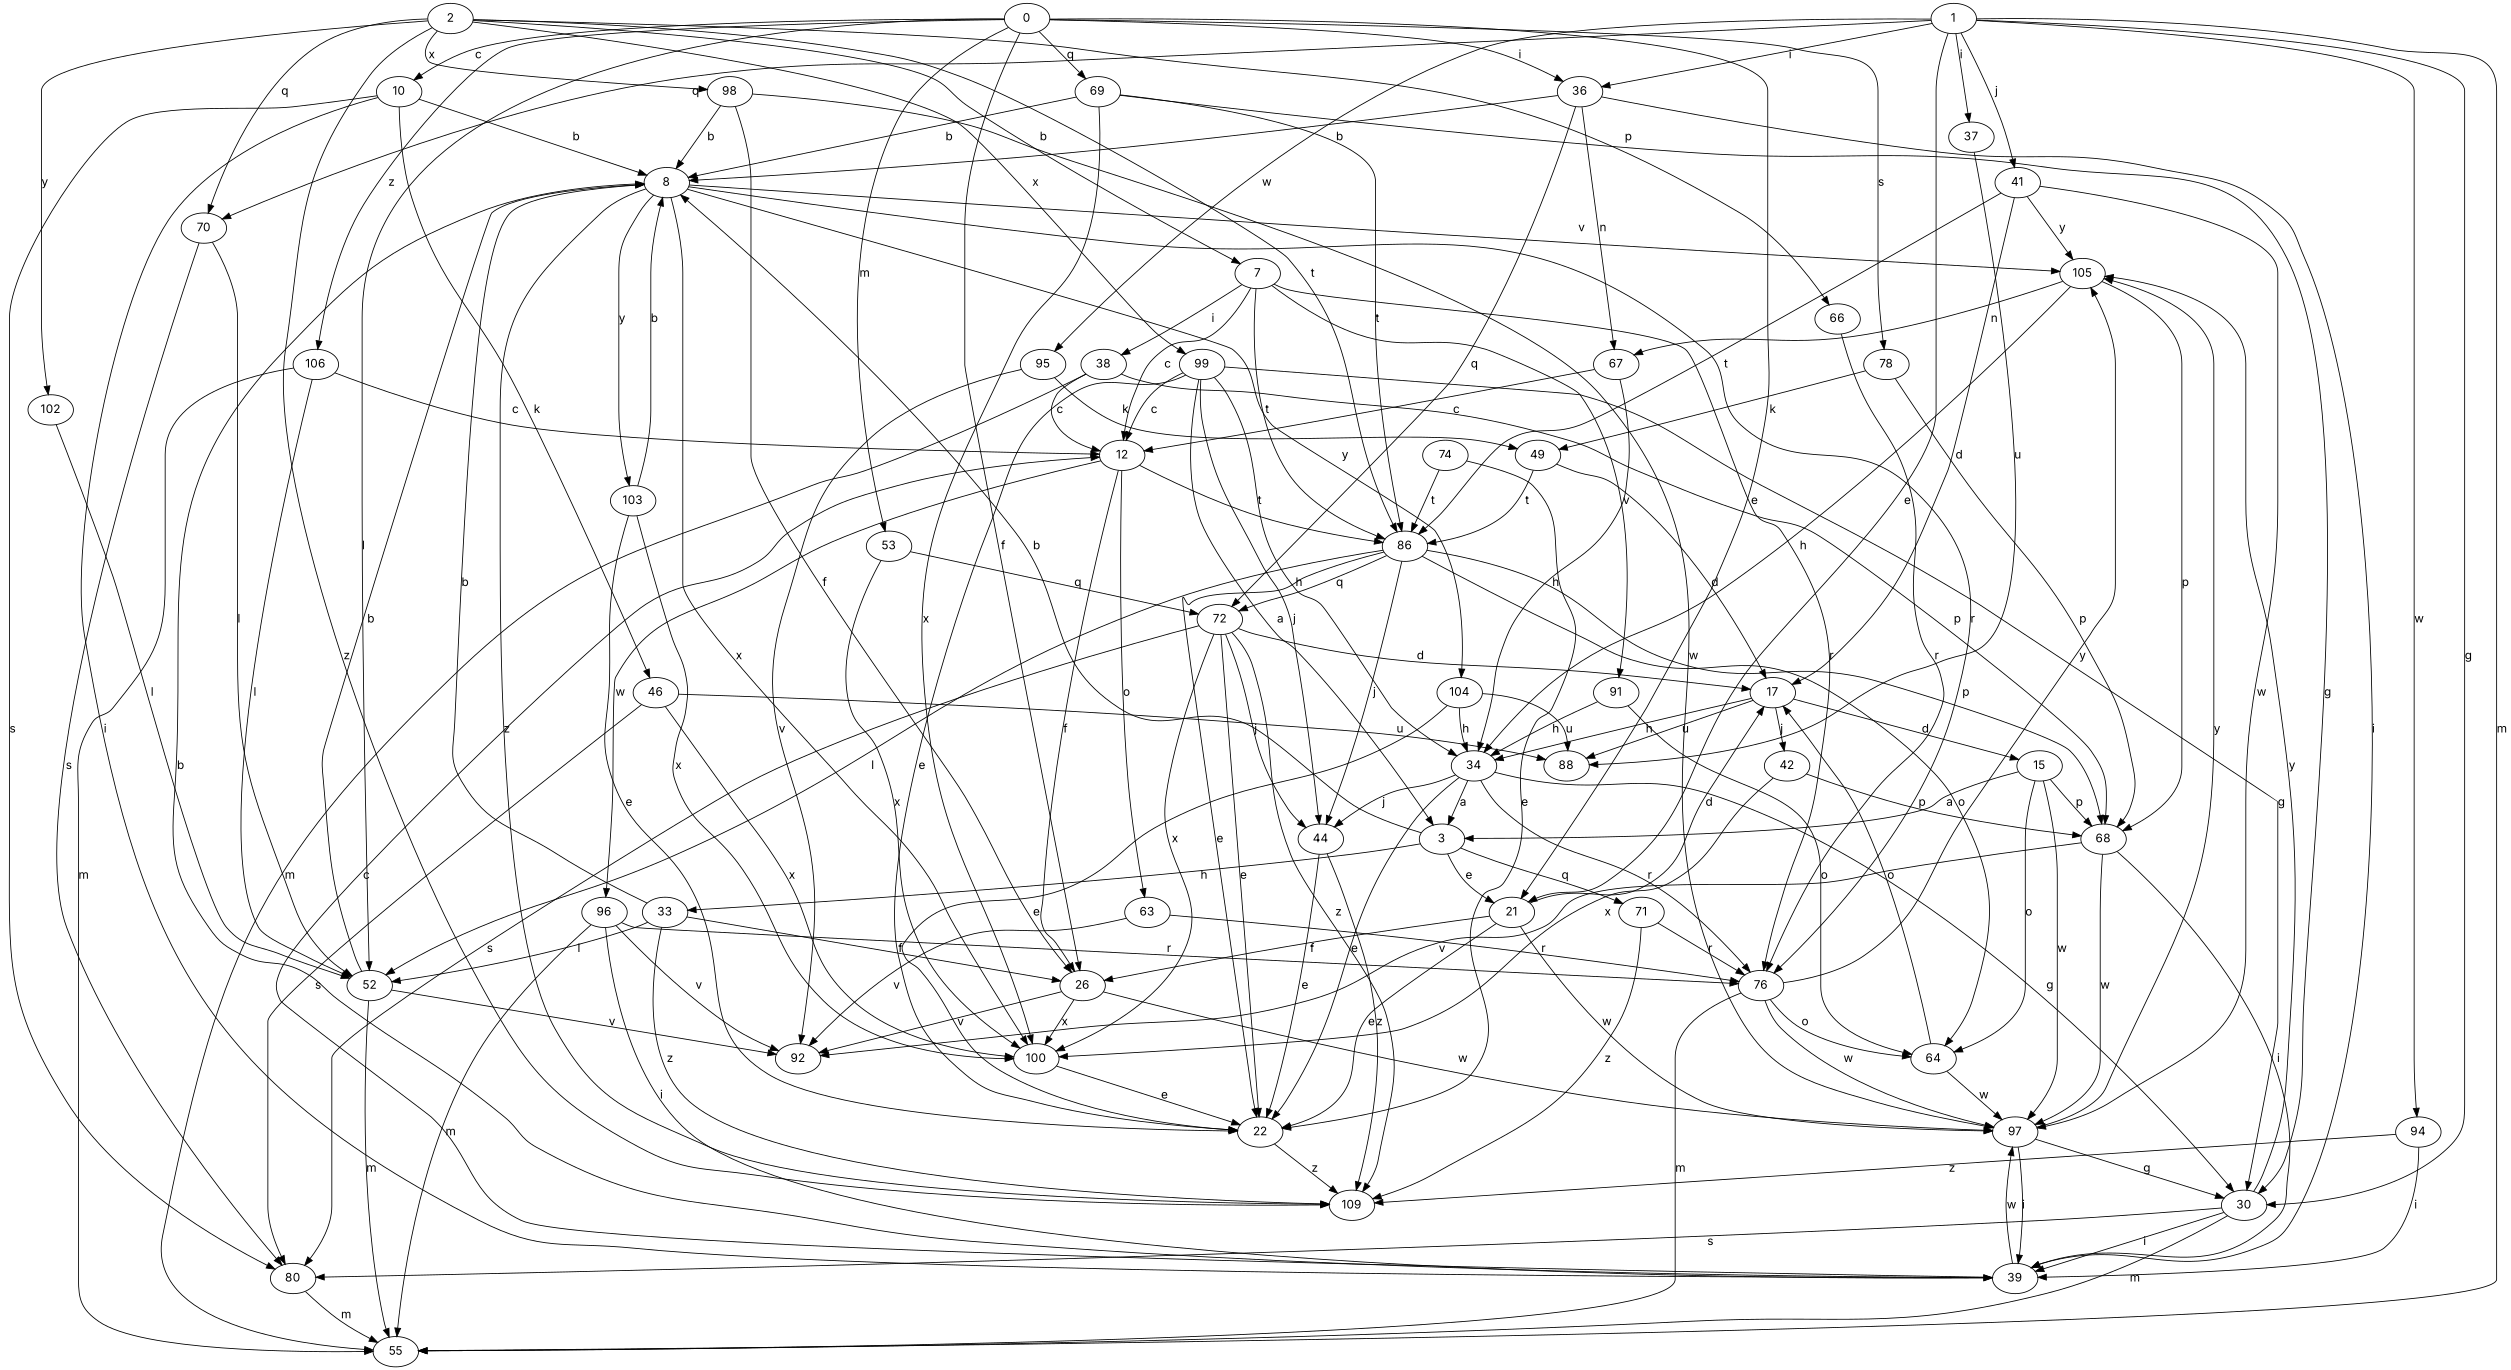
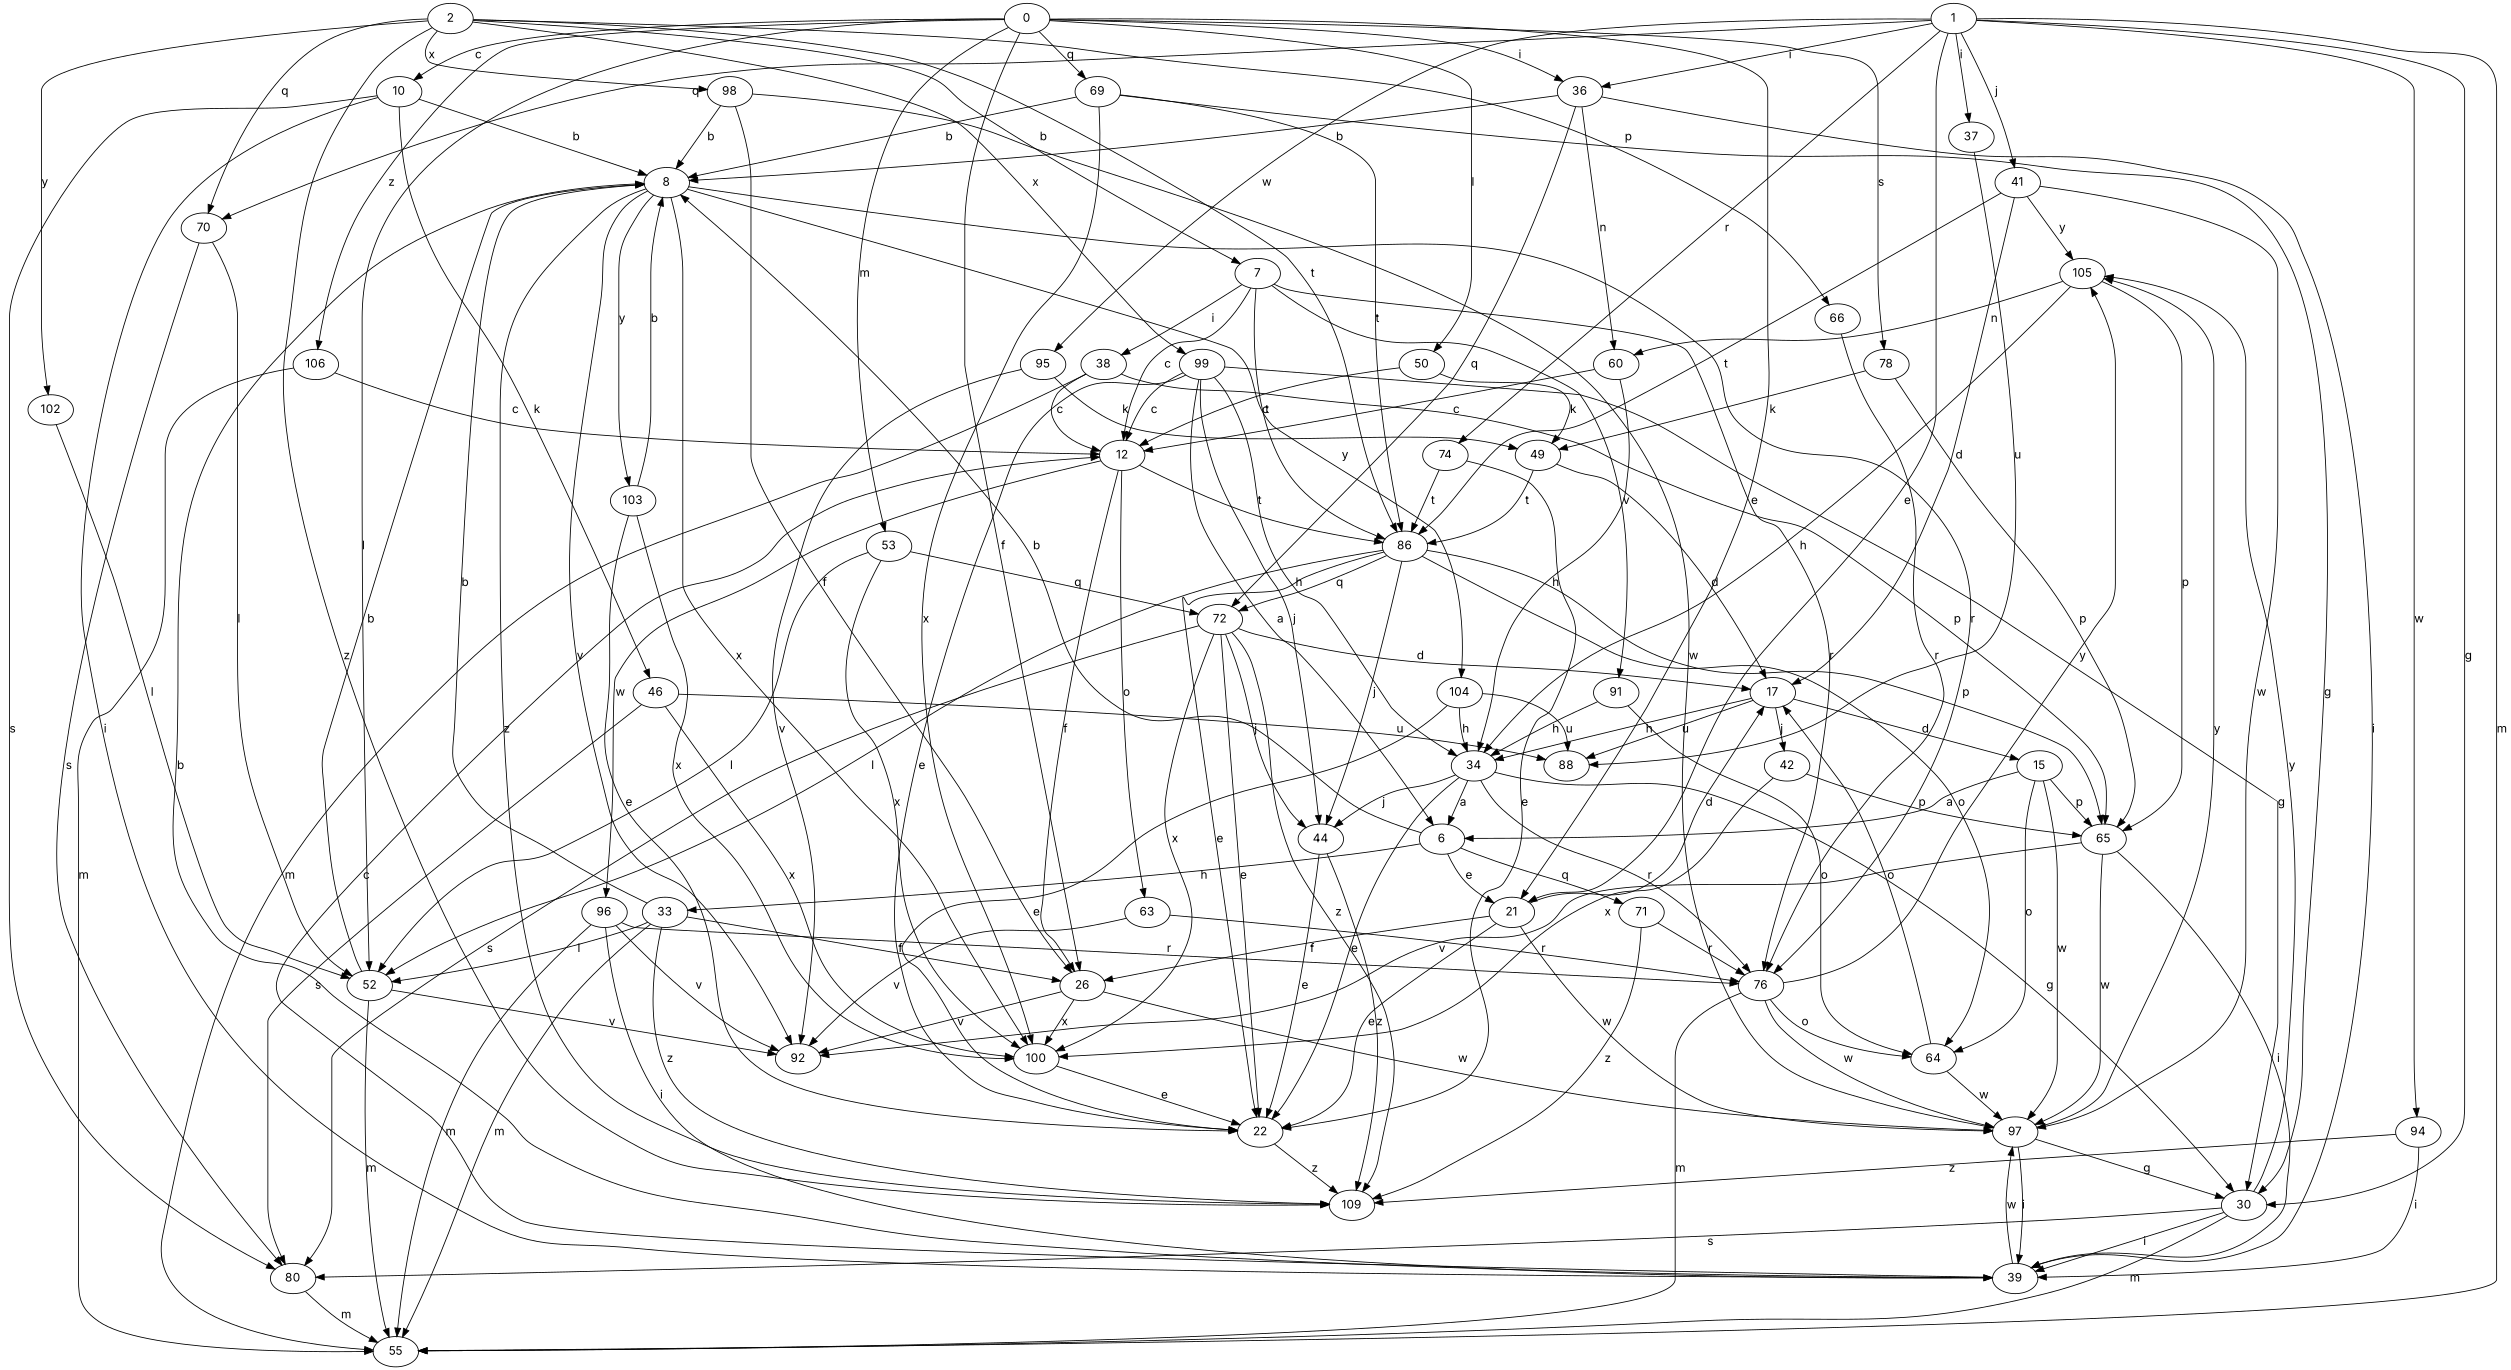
edge "8" -> "105": now "8" -> "92"
edge "1" -> "74": added, label "r"
node "50": added
node "67": label "67" -> "60"
edge "106" -> "52": now "53" -> "52"
node "3": label "3" -> "6"
node "68": label "68" -> "65"
edge "33" -> "55": added, label "m"
